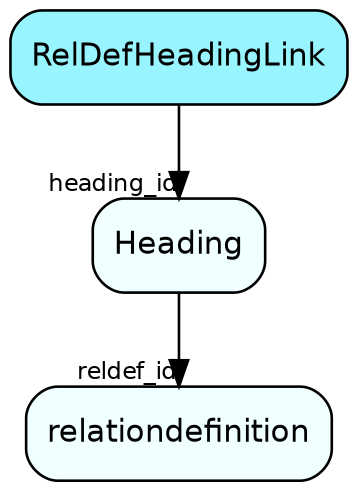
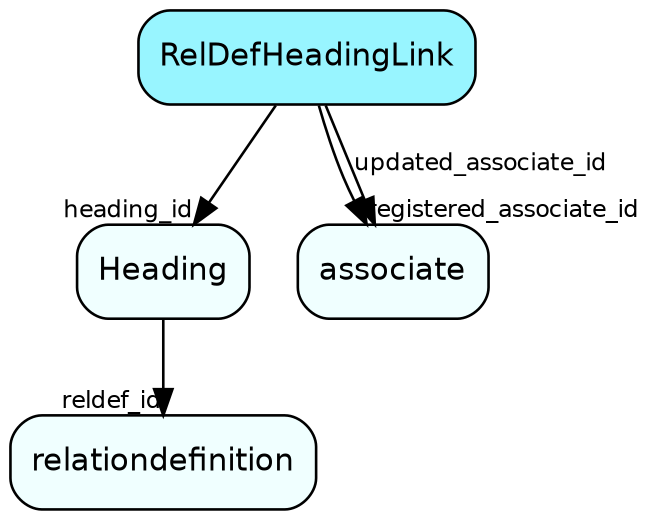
node "associate": added
